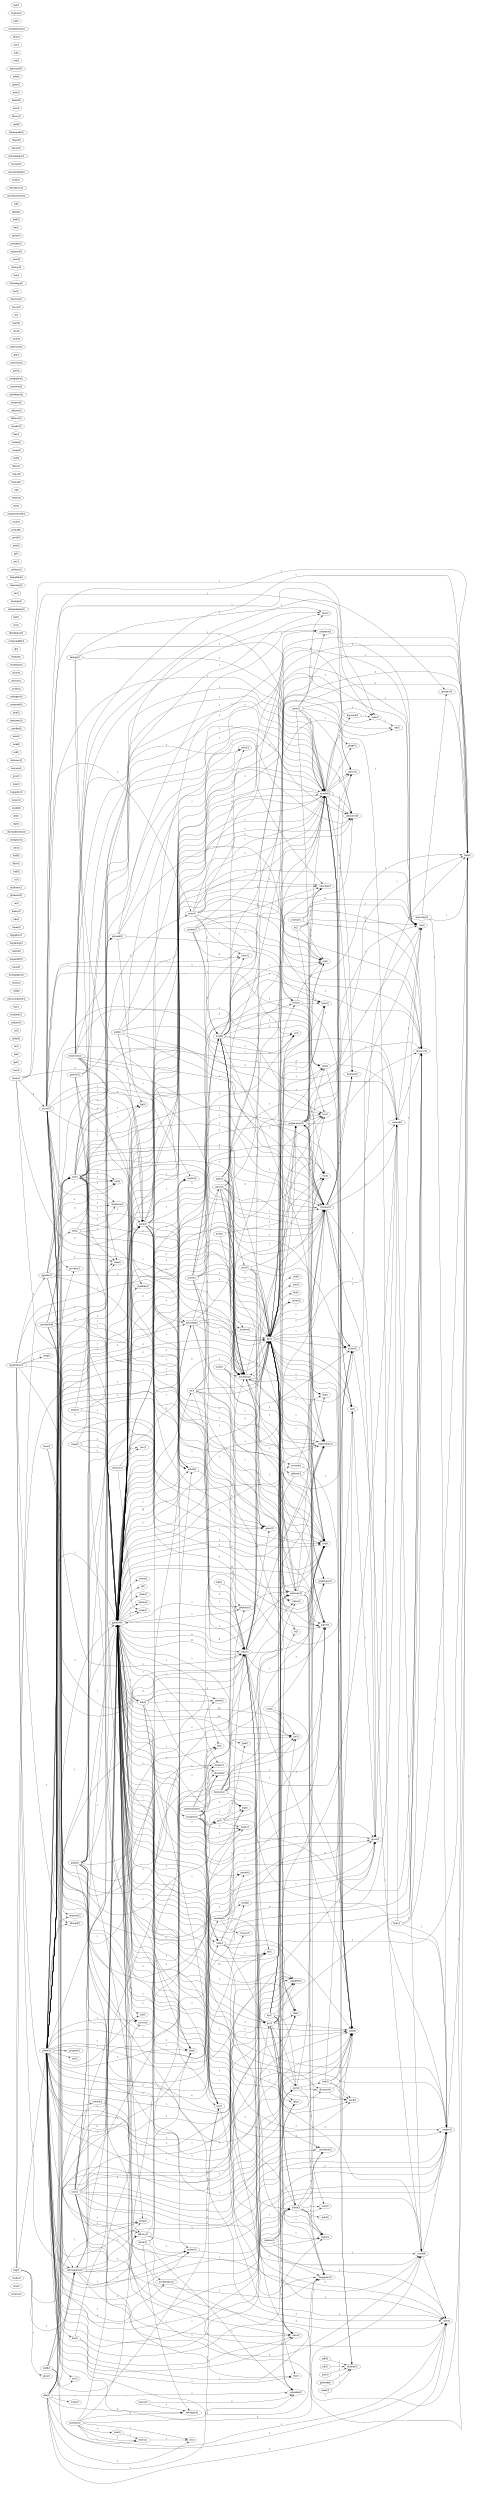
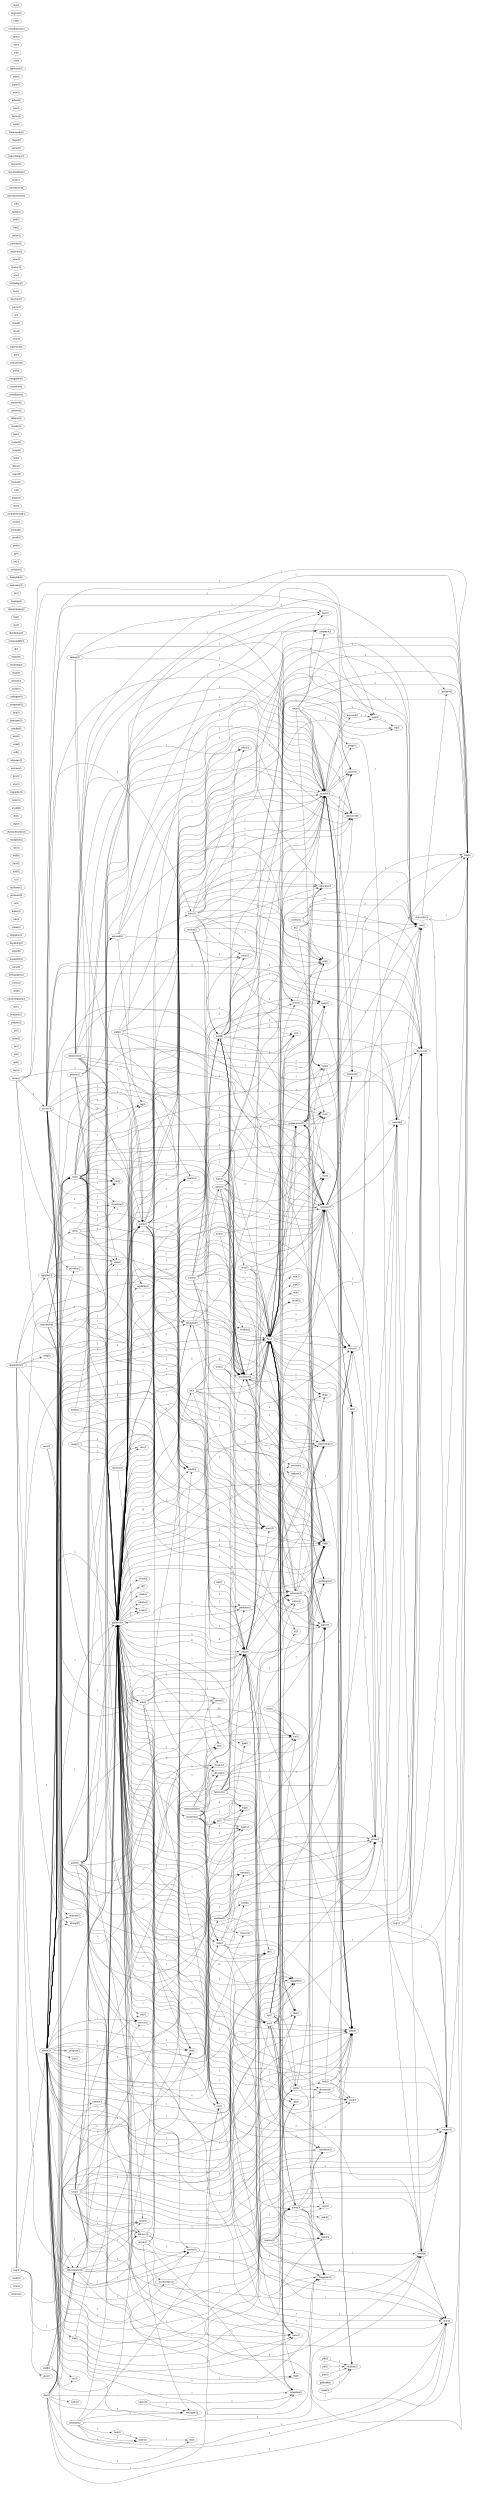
edge "jacobson(4)" -> "lot(1)": removed, label "1"
